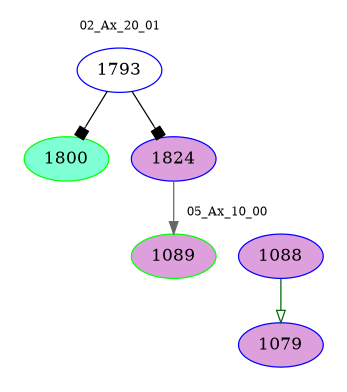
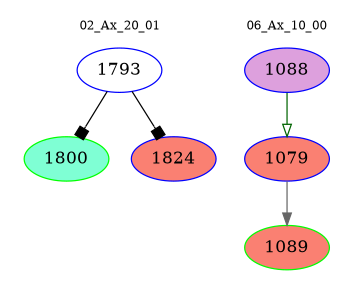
node "1824": fillcolor plum -> salmon
edge "1824" -> "1089": now "1079" -> "1089"
cluster "05_Ax_10_00": label "05_Ax_10_00" -> "06_Ax_10_00"
node "1089": fillcolor plum -> salmon
node "1079": fillcolor plum -> salmon
